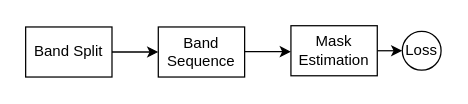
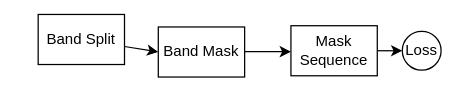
node "Mask Estimation": label "Mask Estimation" -> "Mask Sequence"
node "Band Split": moved (69, 52) -> (81, 39)
node "Band Sequence": label "Band Sequence" -> "Band Mask"
